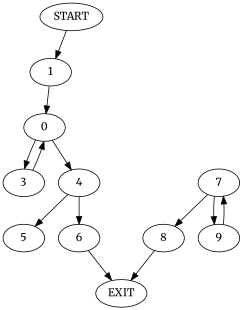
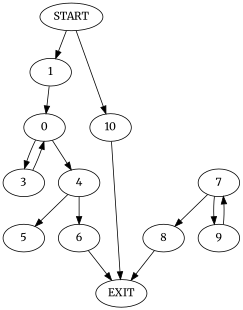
node "10": added
